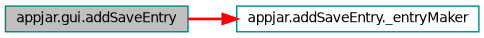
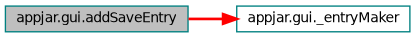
node "appjar.addSaveEntry._entryMaker": label "appjar.addSaveEntry._entryMaker" -> "appjar.gui._entryMaker"
